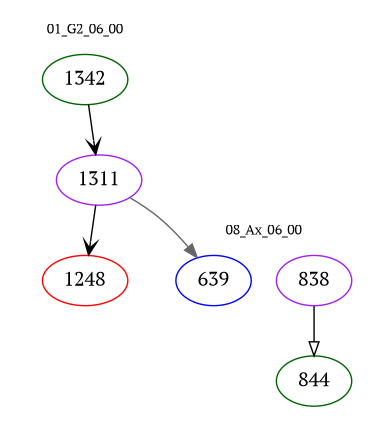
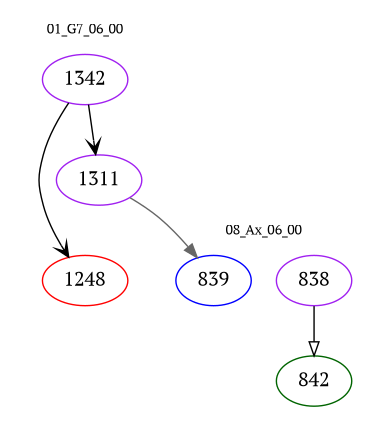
cluster "01_G2_06_00": label "01_G2_06_00" -> "01_G7_06_00"
node "1342": color darkgreen -> purple
edge "1311" -> "1248": now "1342" -> "1248"
node "639": label "639" -> "839"
node "844": label "844" -> "842"
